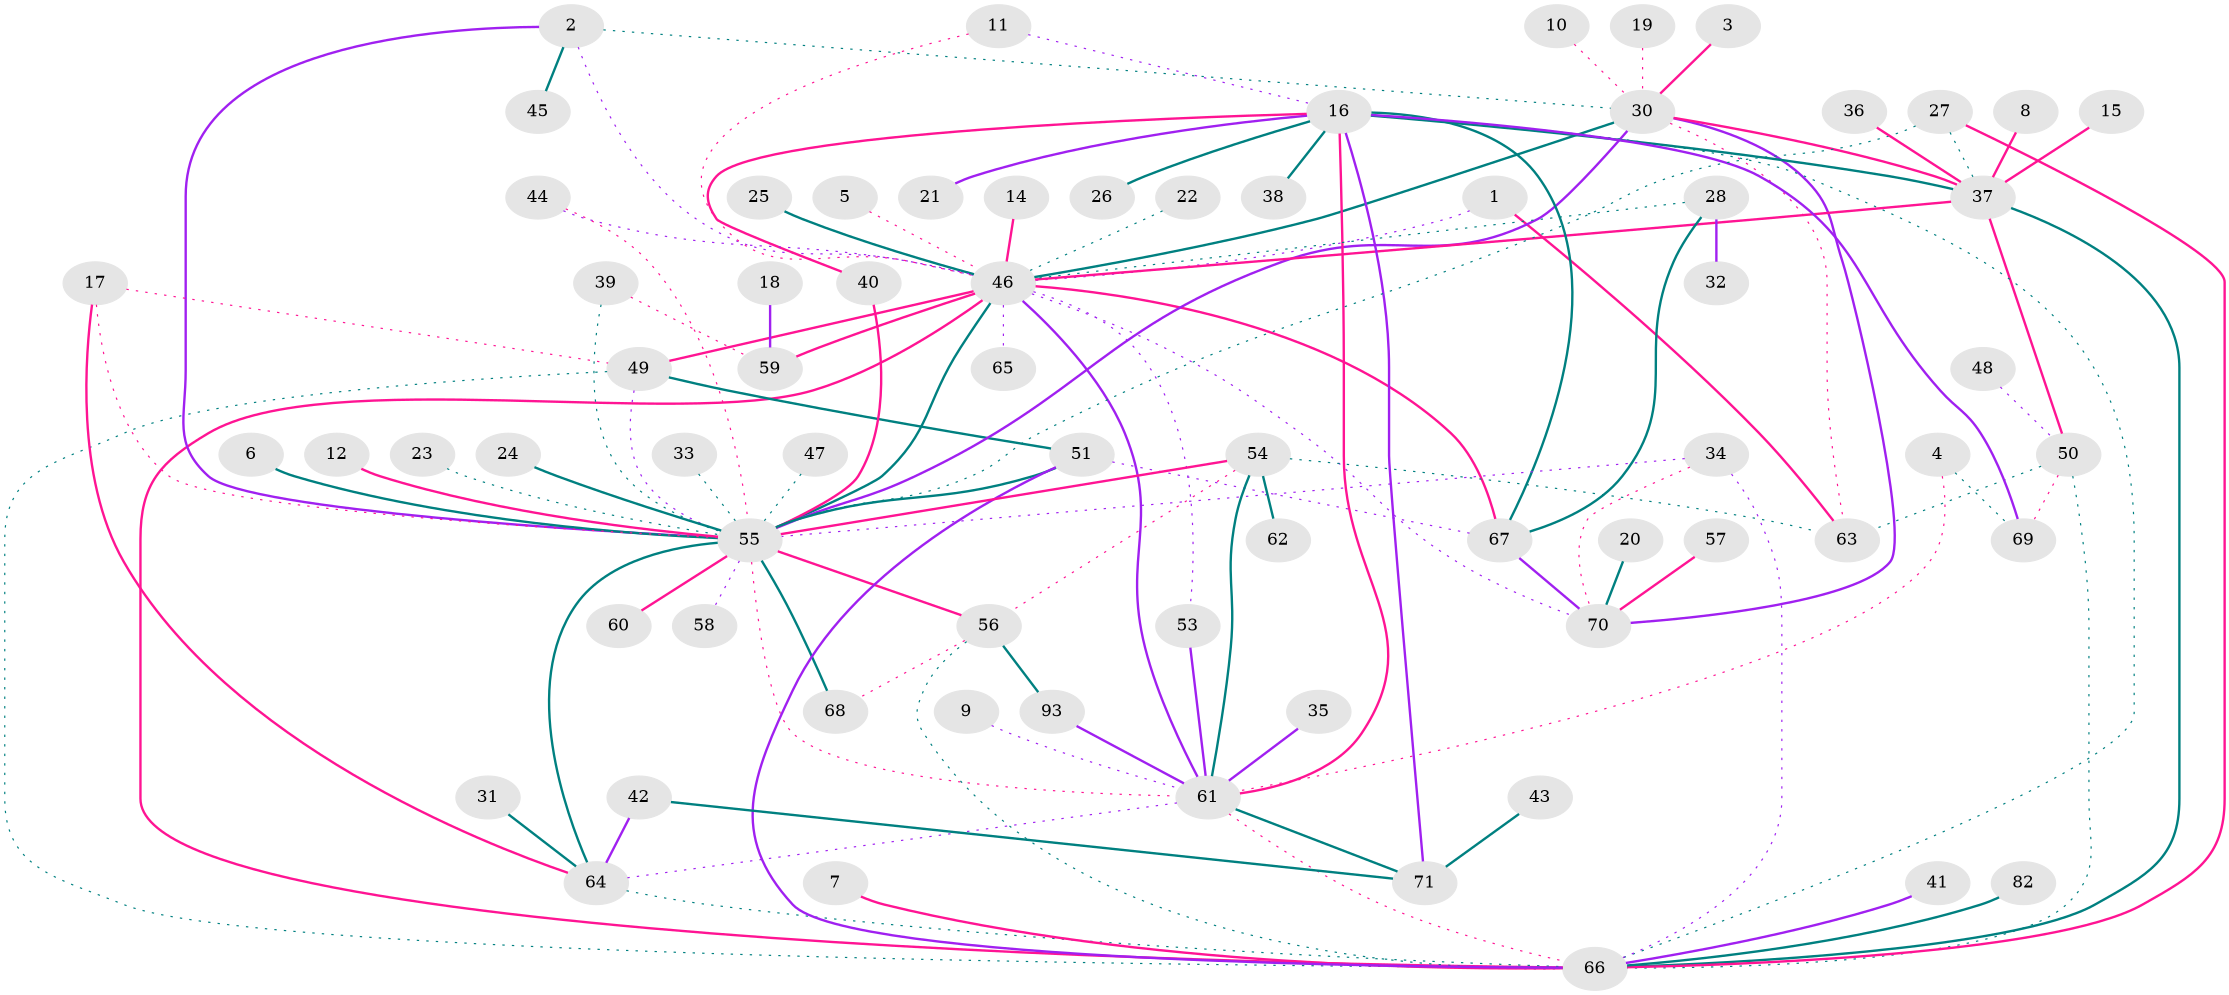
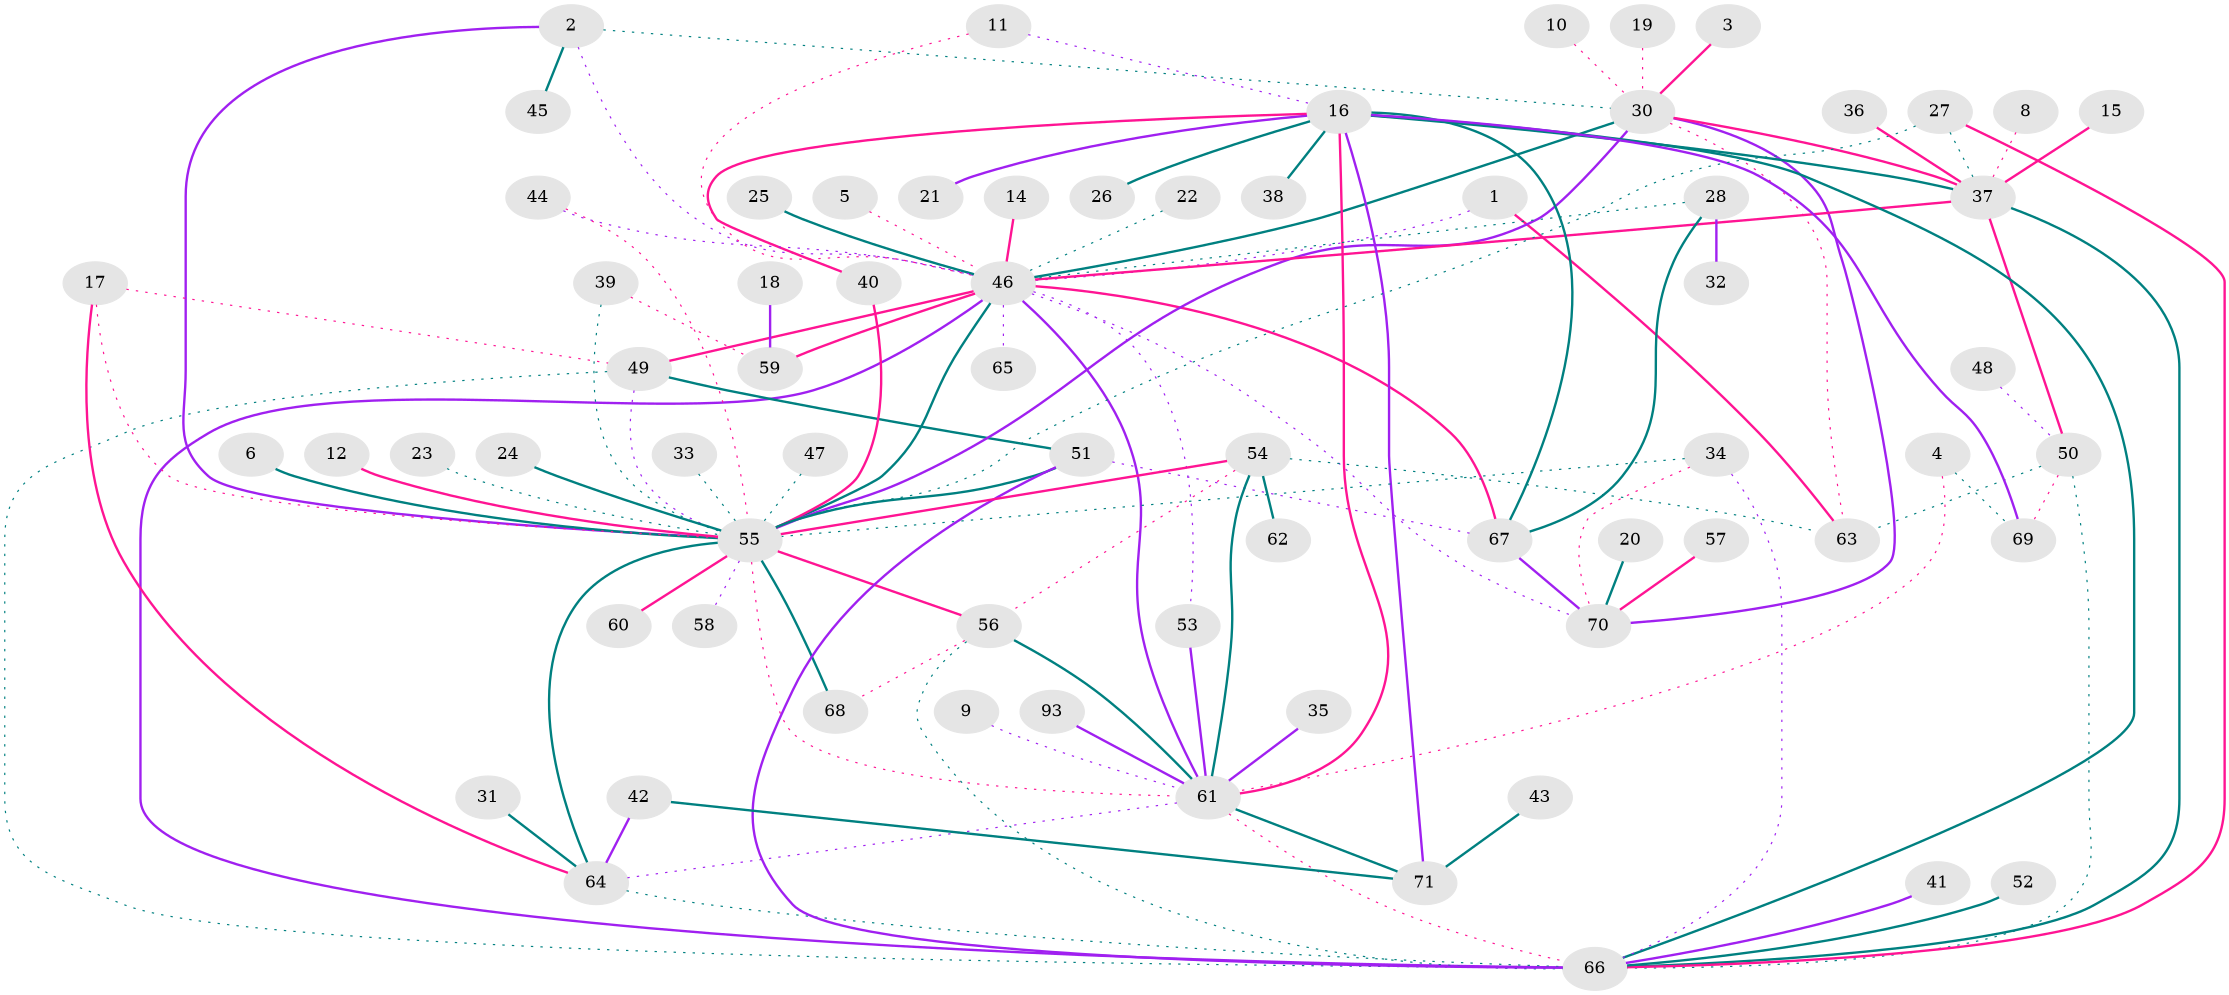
edge "8" -- "37": style bold -> dotted
edge "16" -- "66": style dotted -> bold
edge "34" -- "55": color purple -> teal
edge "56" -- "93": now "56" -- "61"
edge "46" -- "66": color deeppink -> purple
node "7": removed
node "82": label "82" -> "52"
